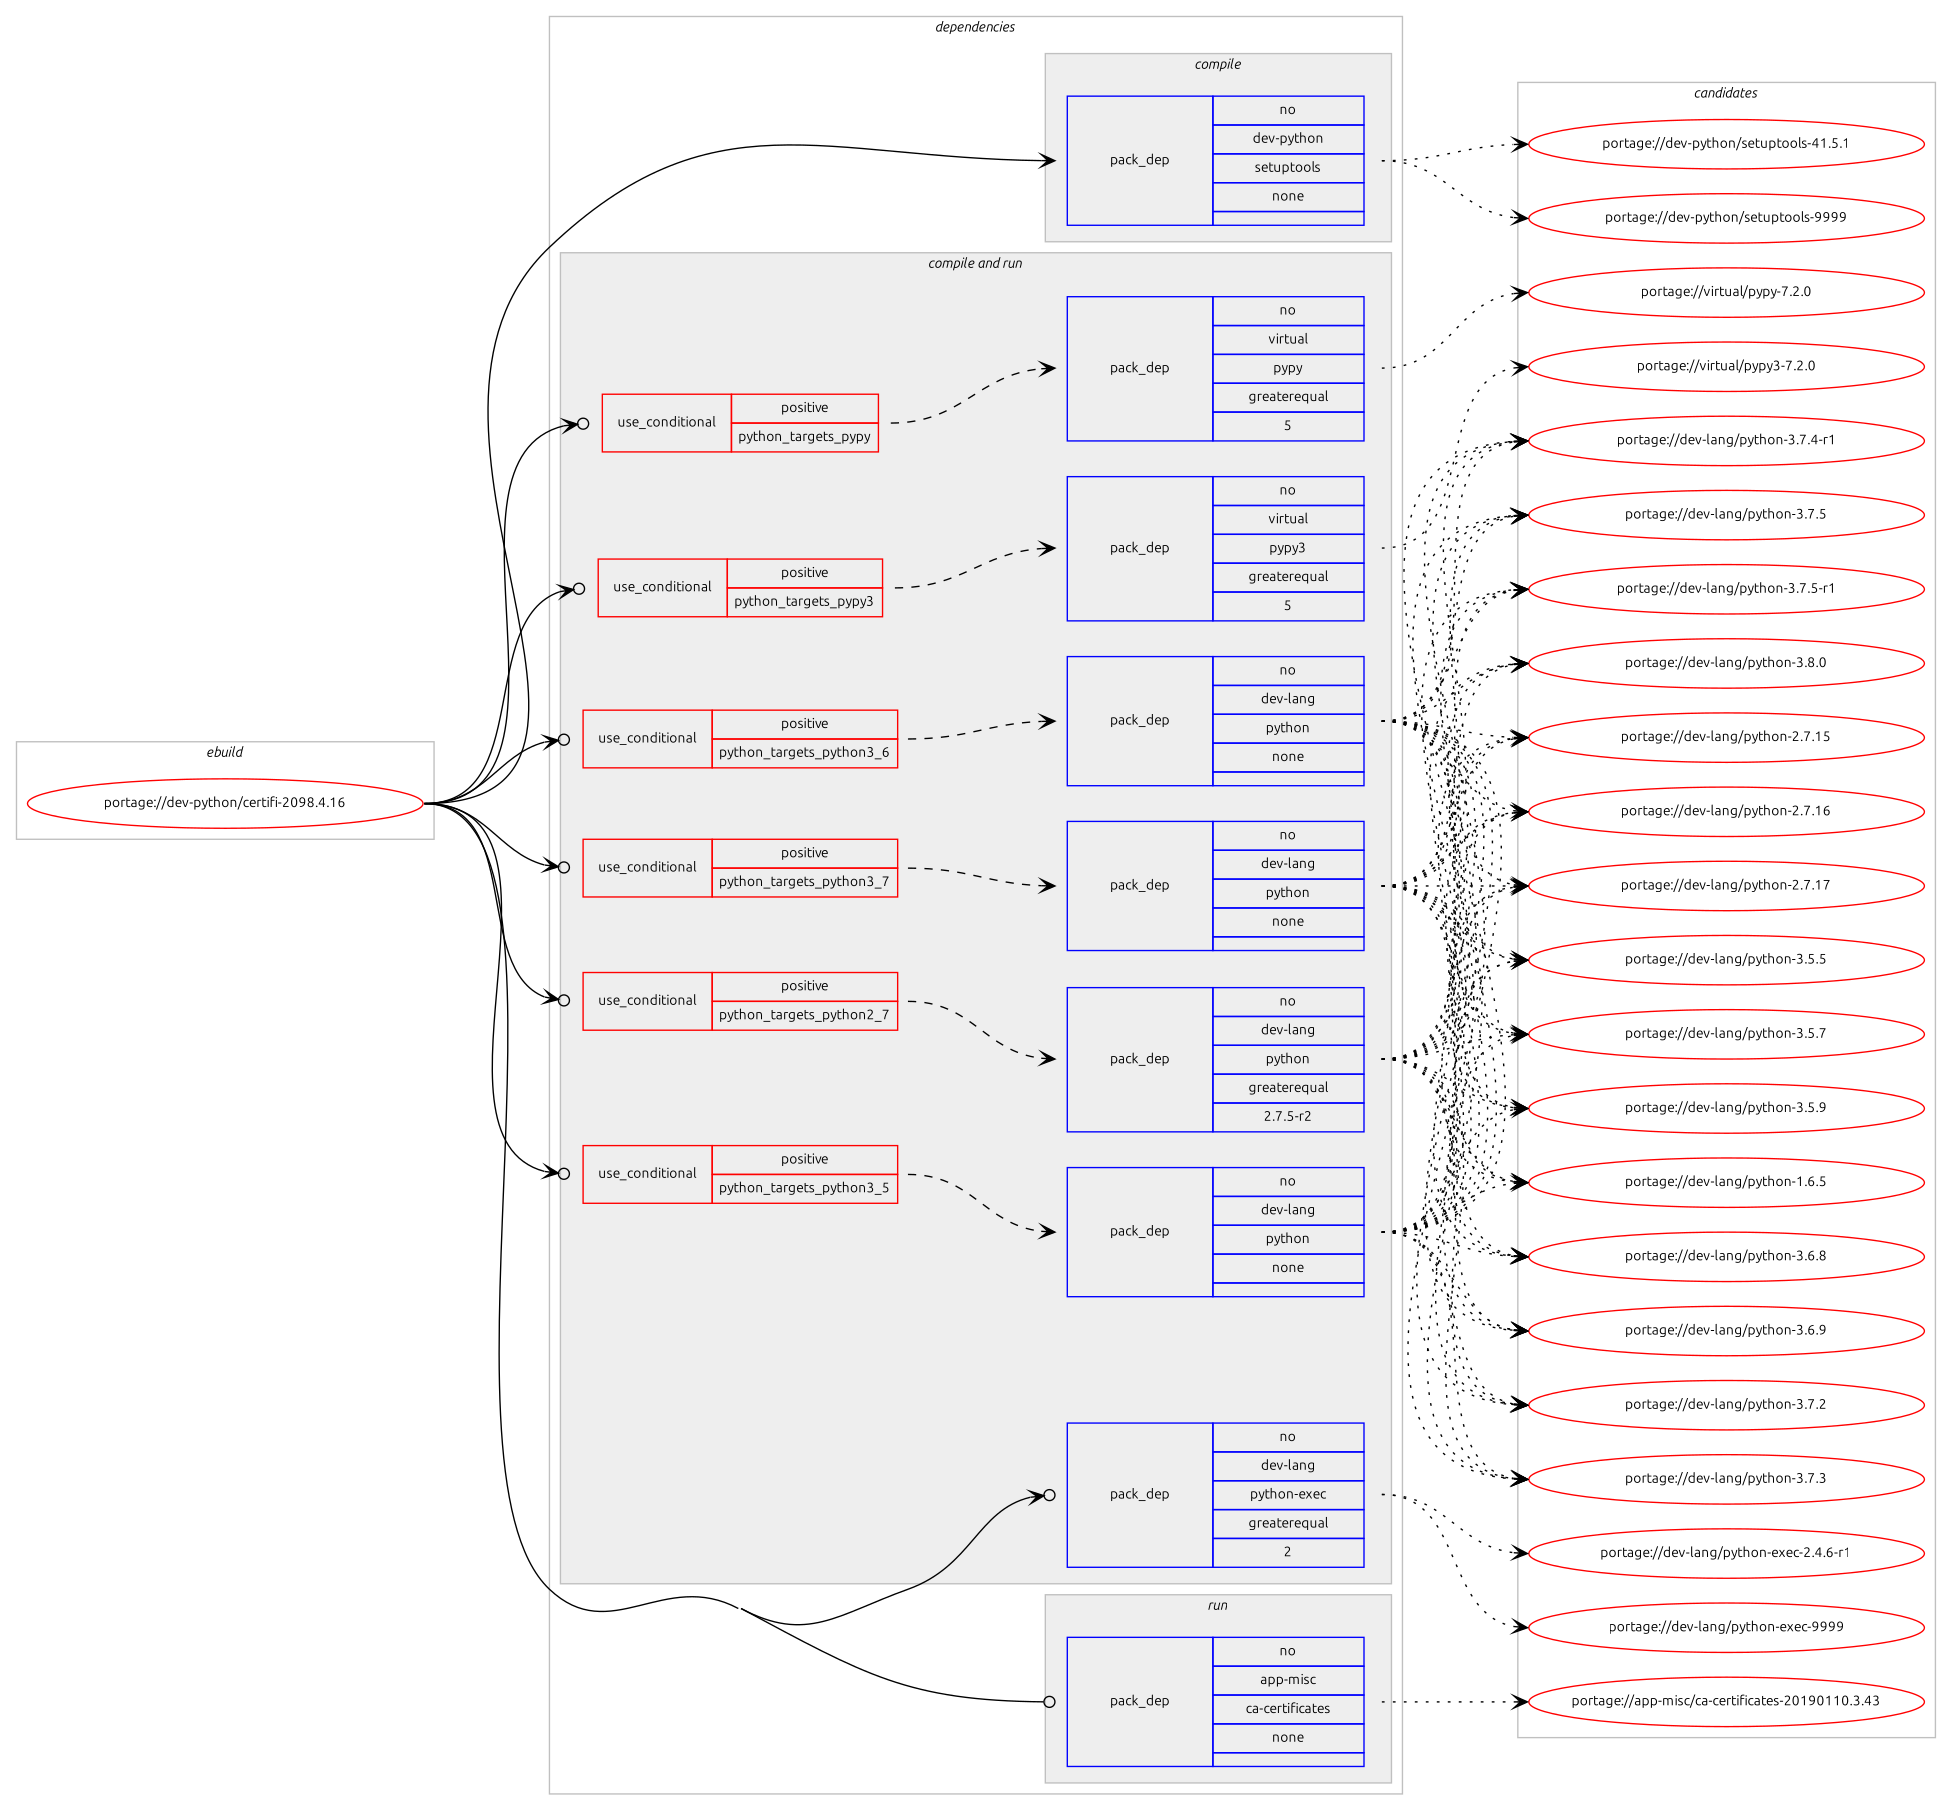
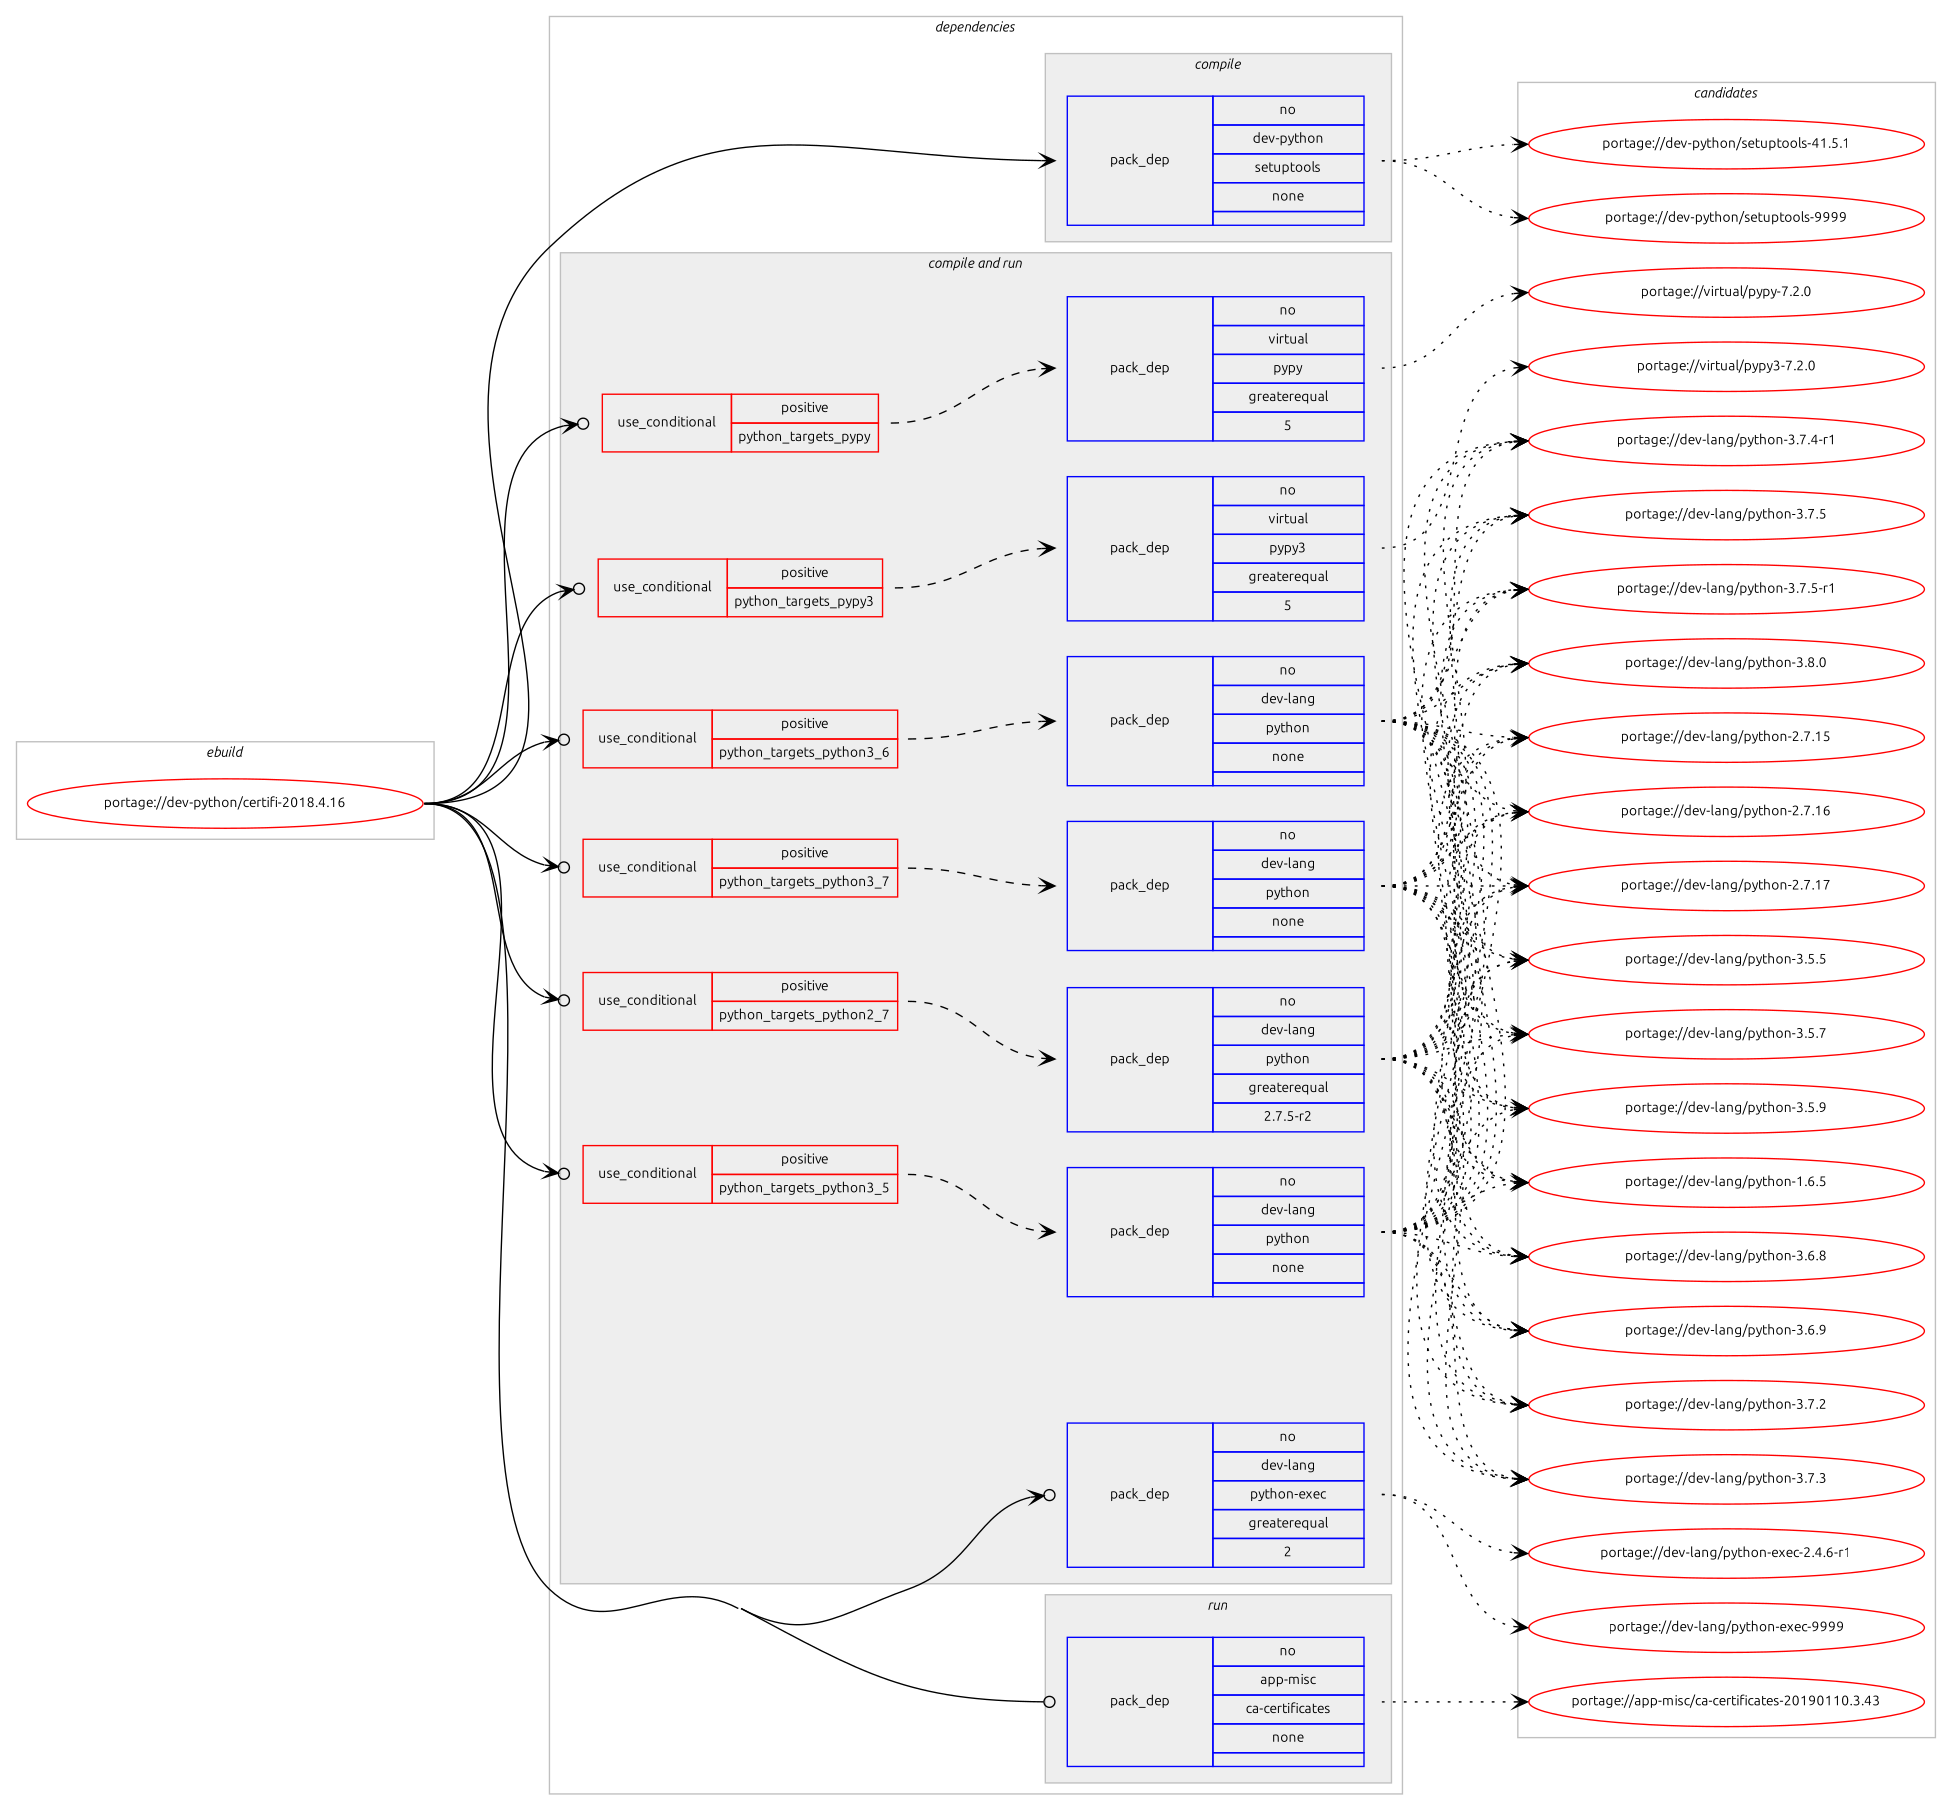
node "portage://dev-python/certifi-2098.4.16": label "portage://dev-python/certifi-2098.4.16" -> "portage://dev-python/certifi-2018.4.16"
